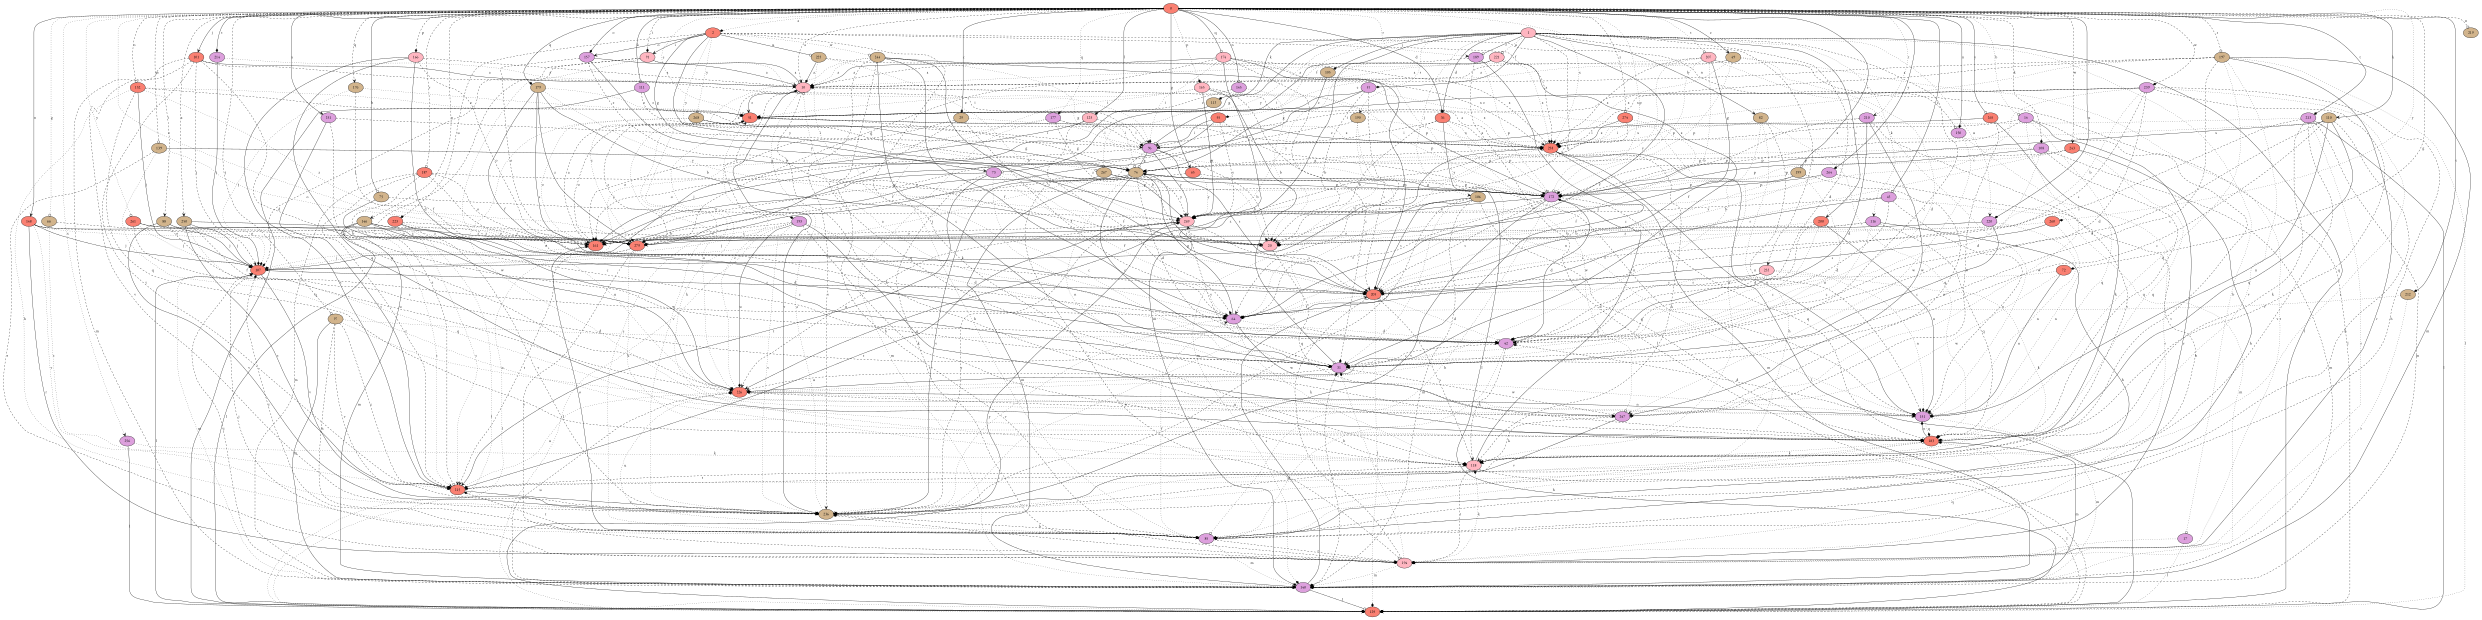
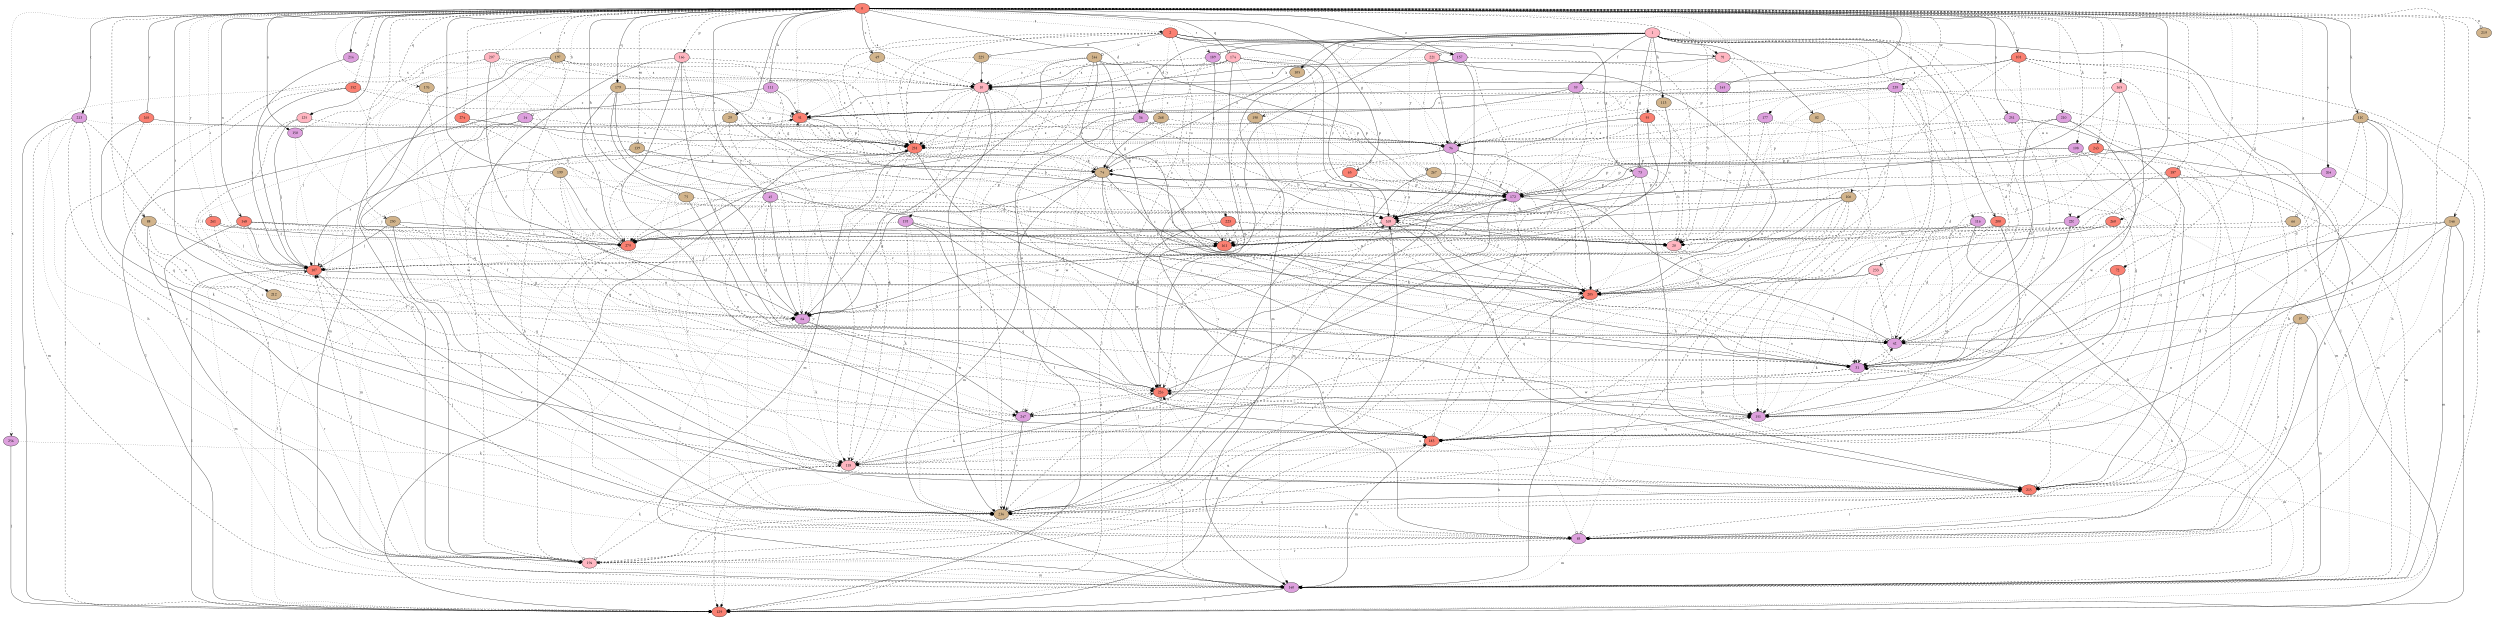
edge "244" -> "74": removed, label "g"
node "36": fillcolor salmon -> plum
node "17": removed
